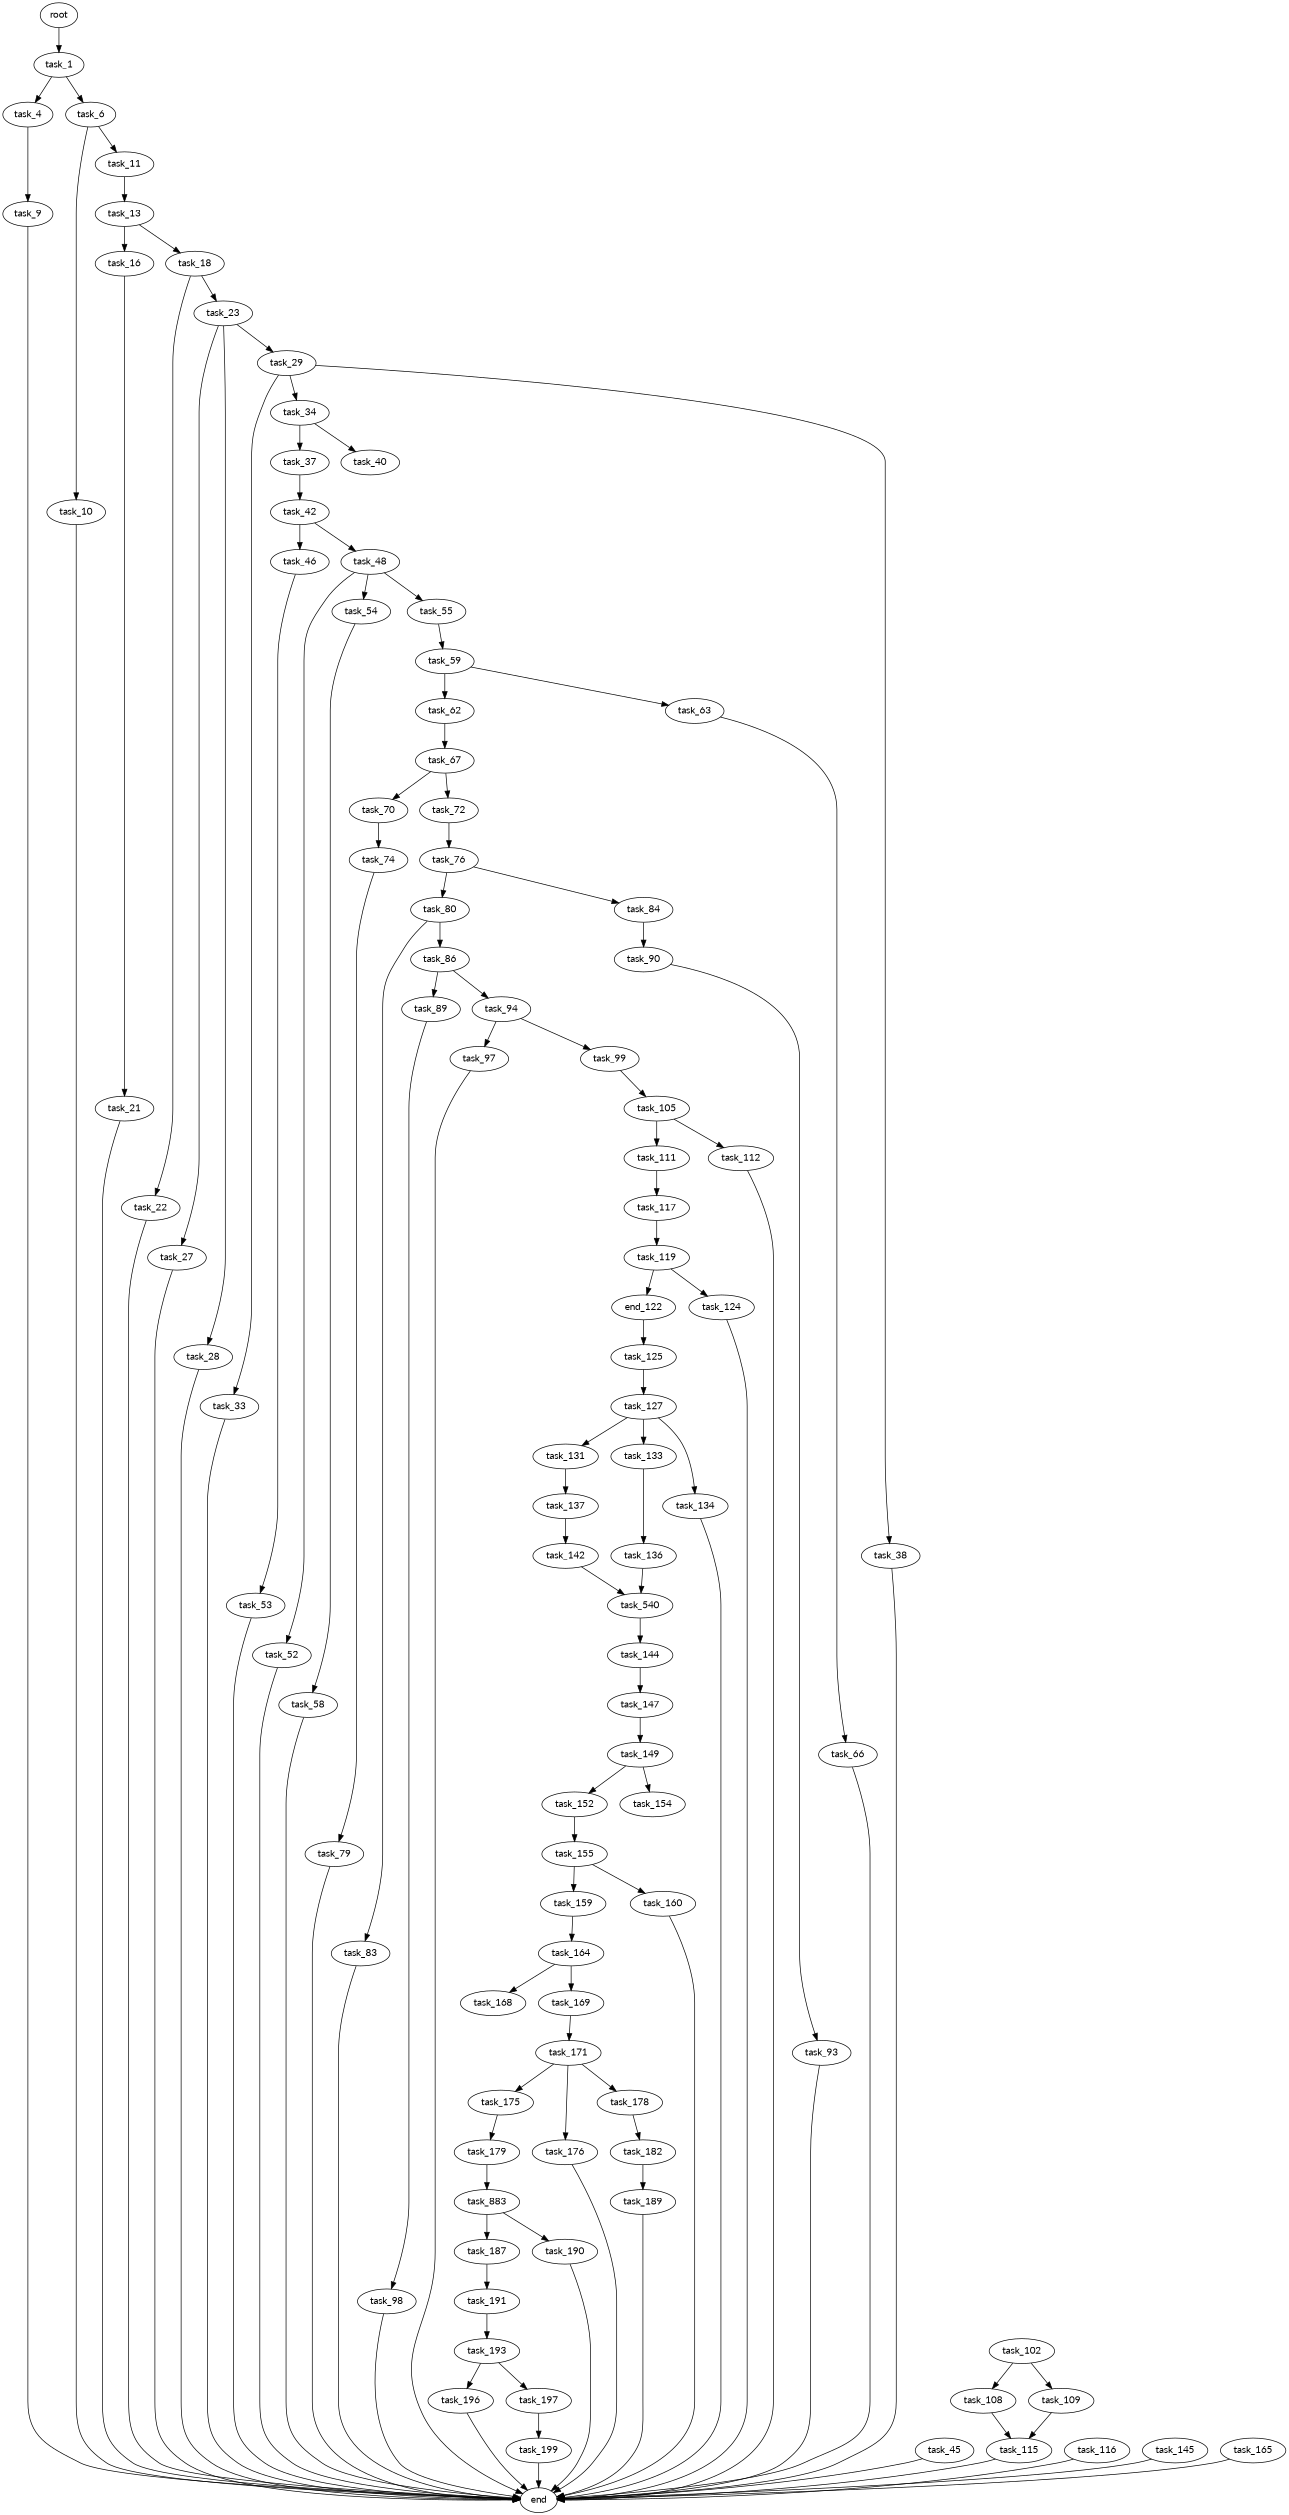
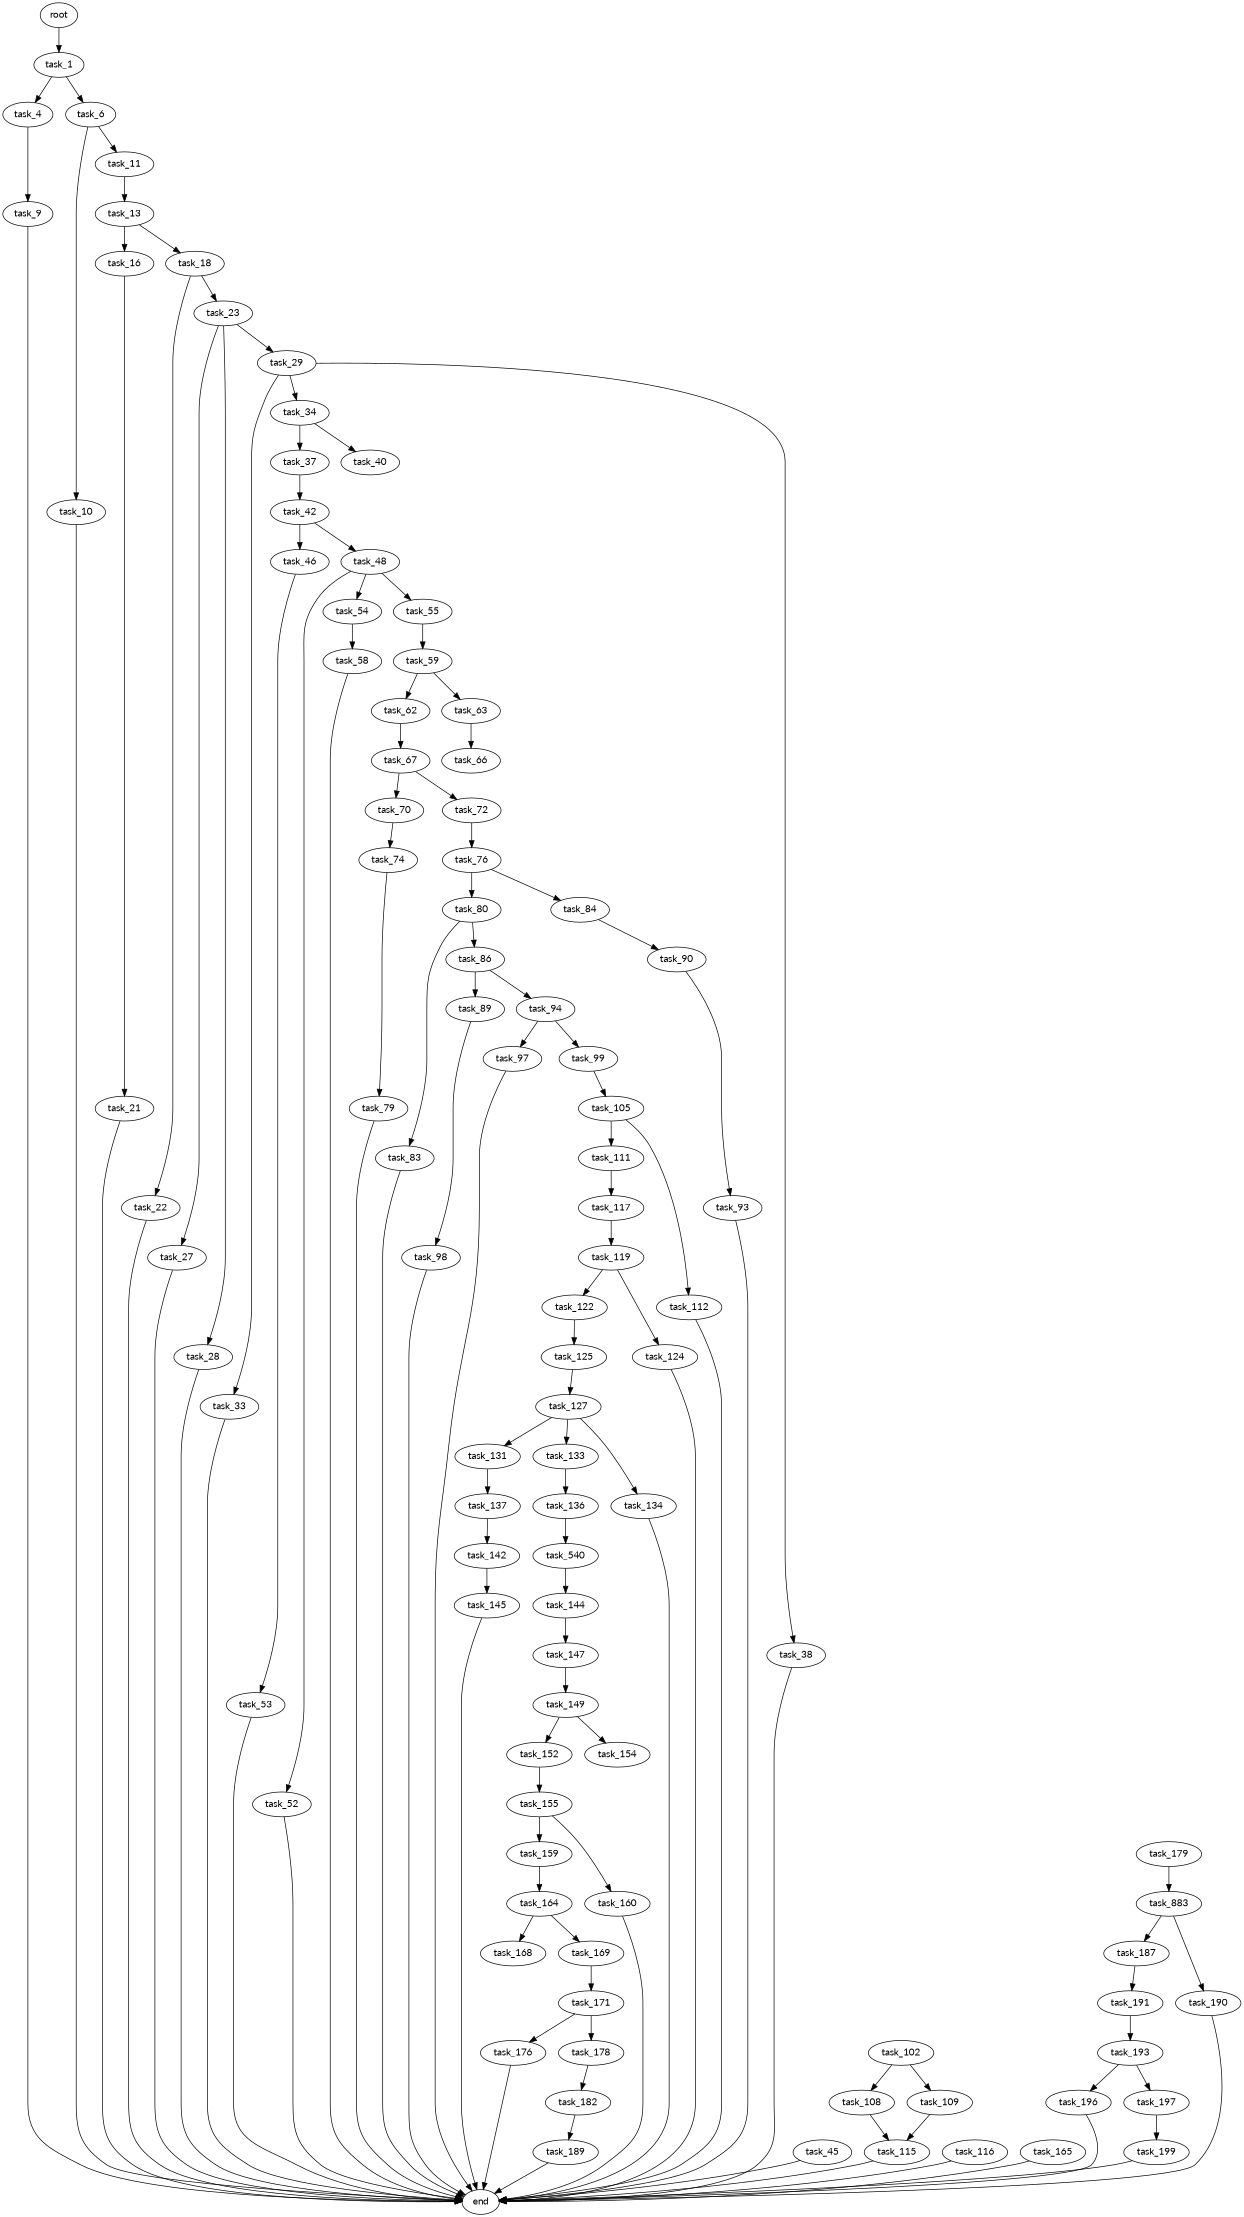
node "end_122": label "end_122" -> "task_122"
edge "task_142" -> "task_540": now "task_142" -> "task_145"
node "task_175": removed
edge "task_66" -> "end": removed
